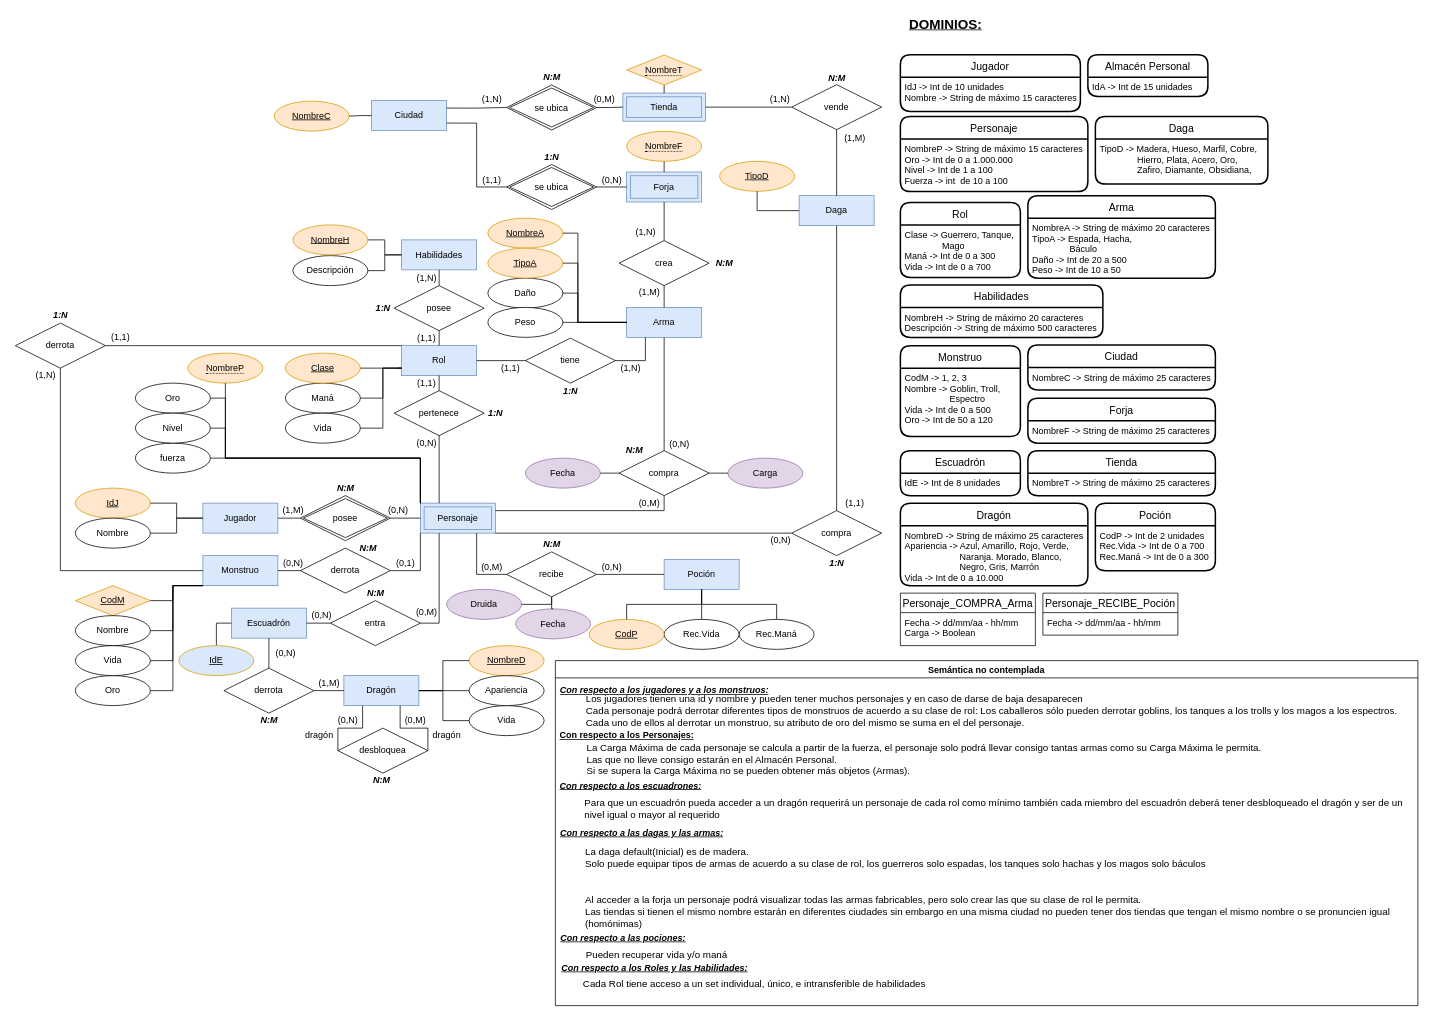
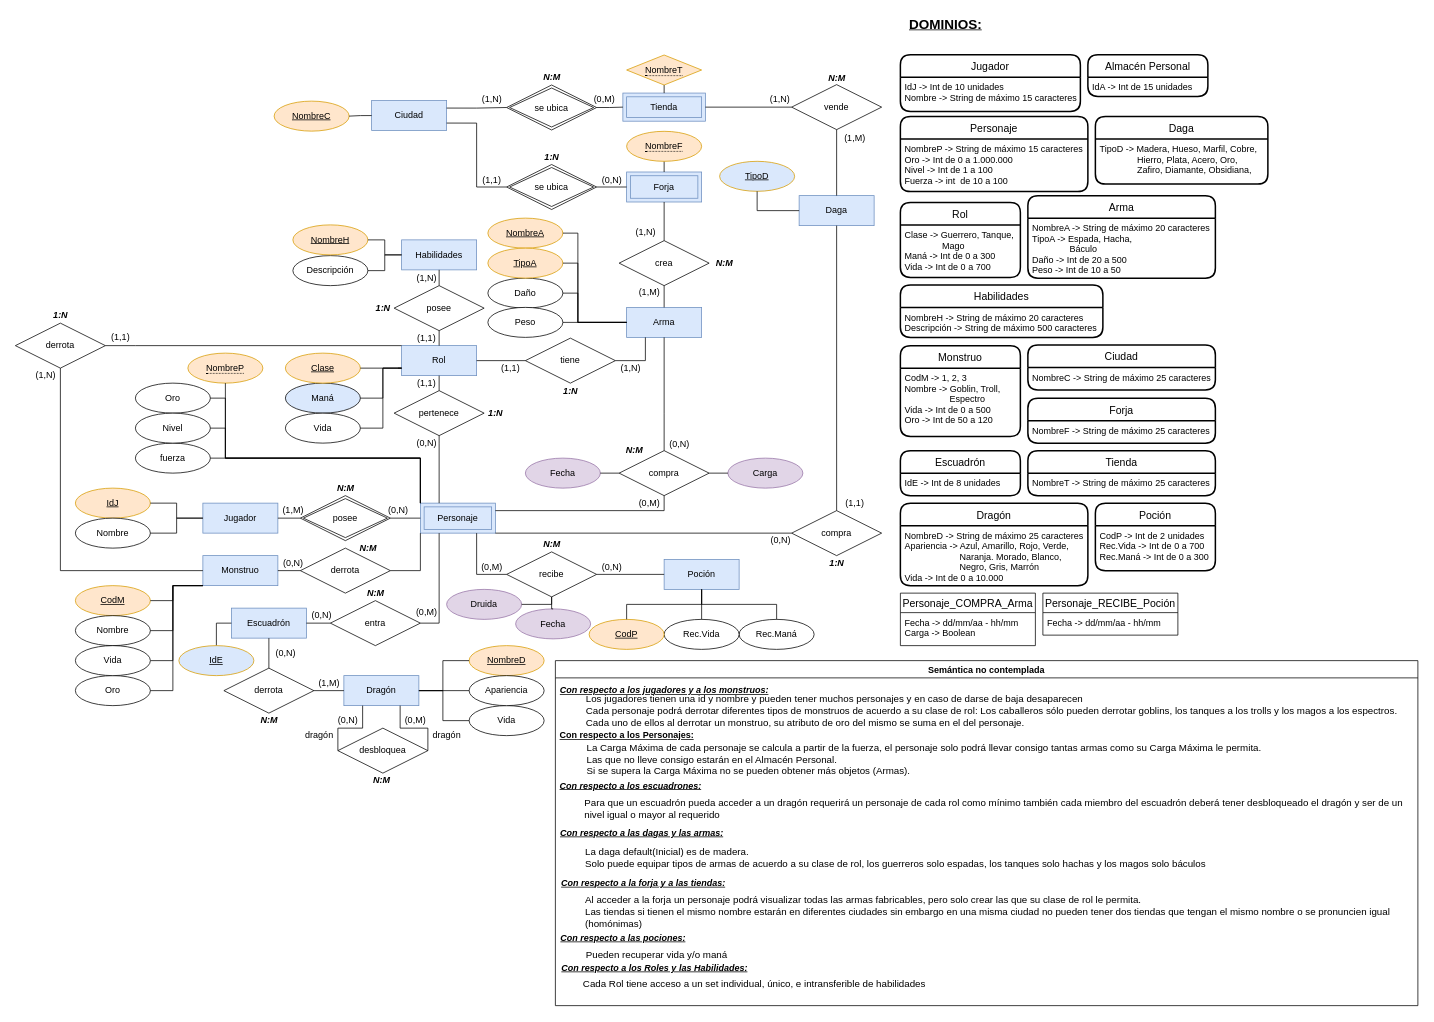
node "TipoD": fillcolor #ffe6cc -> #dae8fc
node "Maná": fillcolor #ffffff -> #dae8fc
node "(0,1)": removed
node "CodM": shape diamond -> ellipse
node "Con respecto a la forja y a las tiendas:": added
